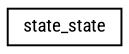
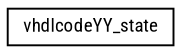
node "state_state": label "state_state" -> "vhdlcodeYY_state"
